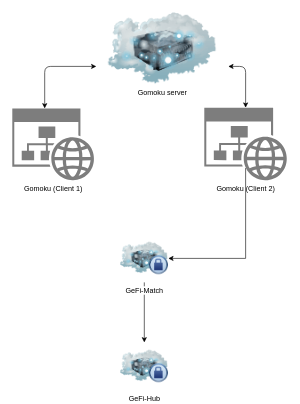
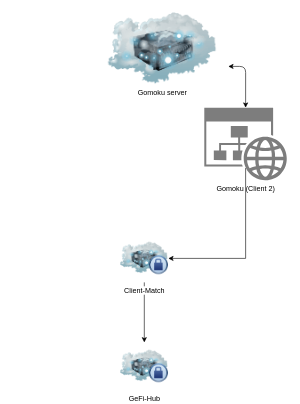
edge "Gomoku server" -- "Gomoku (Client 1)": removed
node "Gomoku (Client 1)": removed
node "GeFi-Match": label "GeFi-Match" -> "Client-Match"
